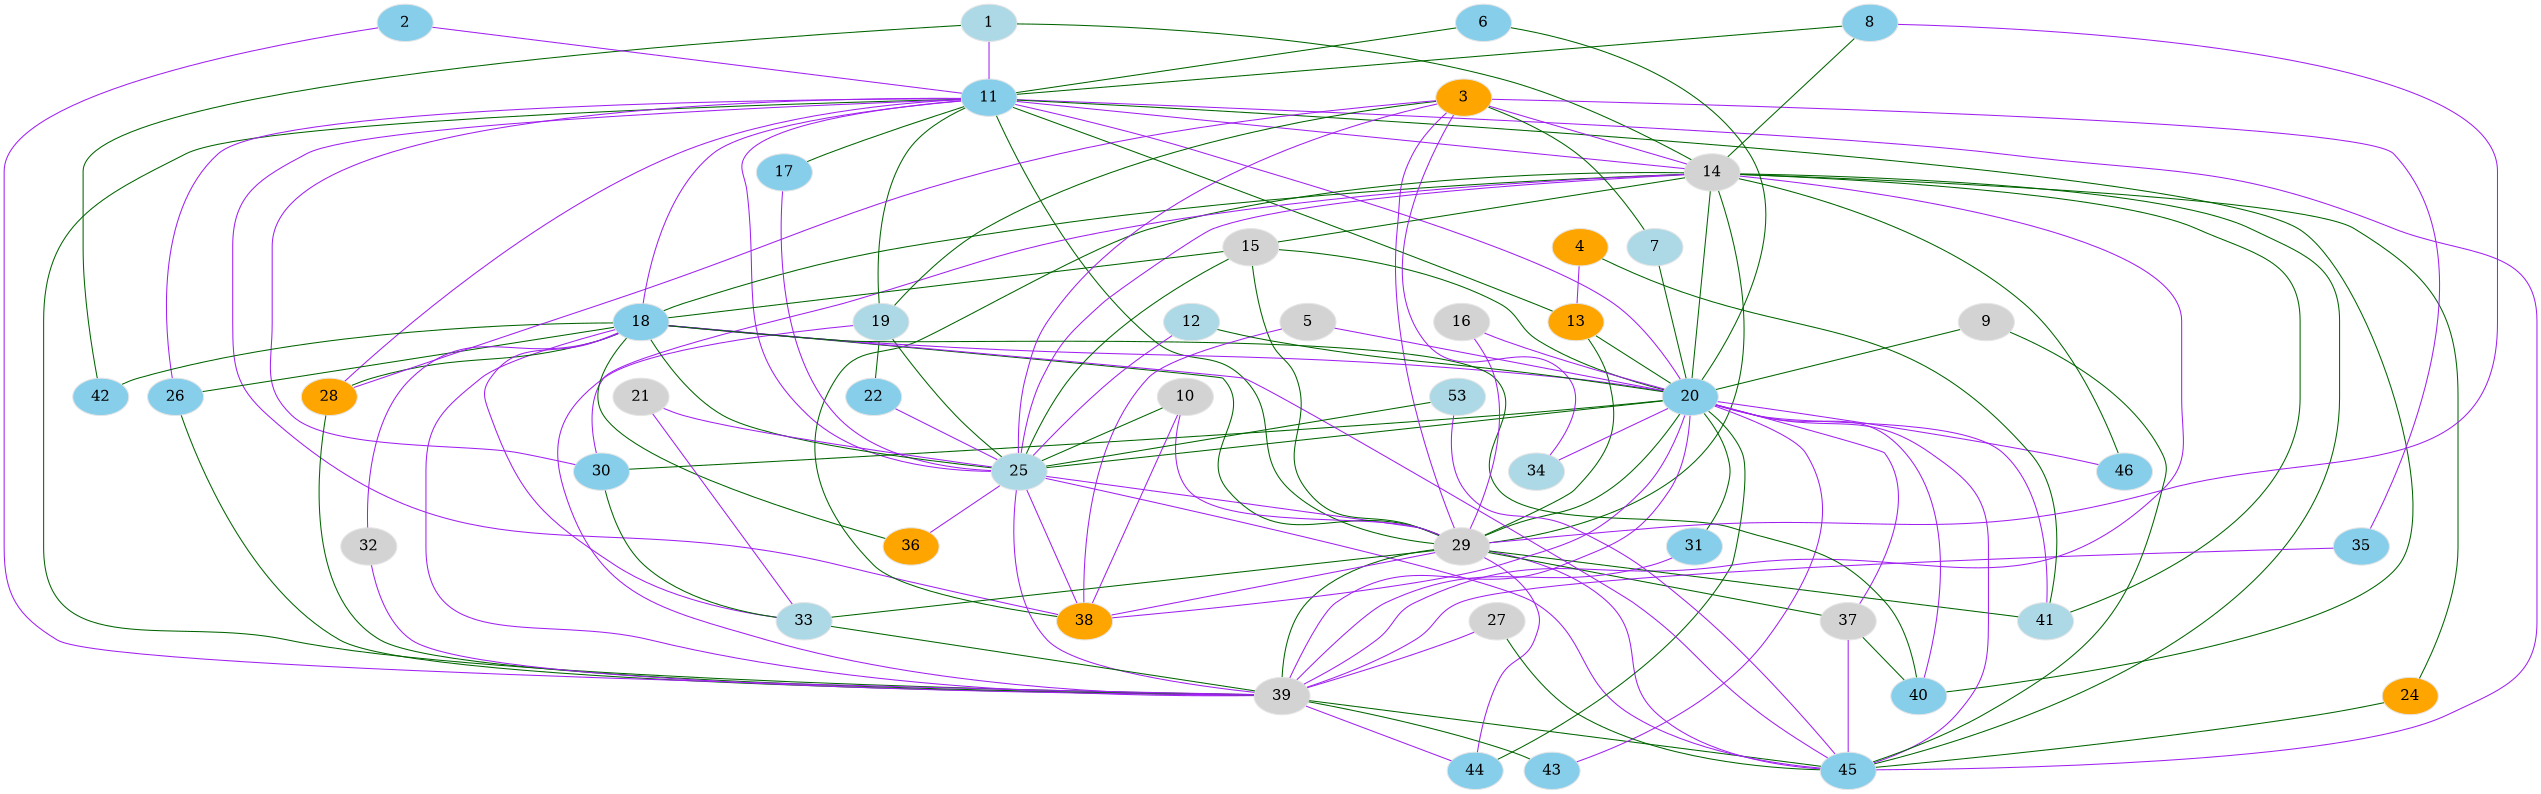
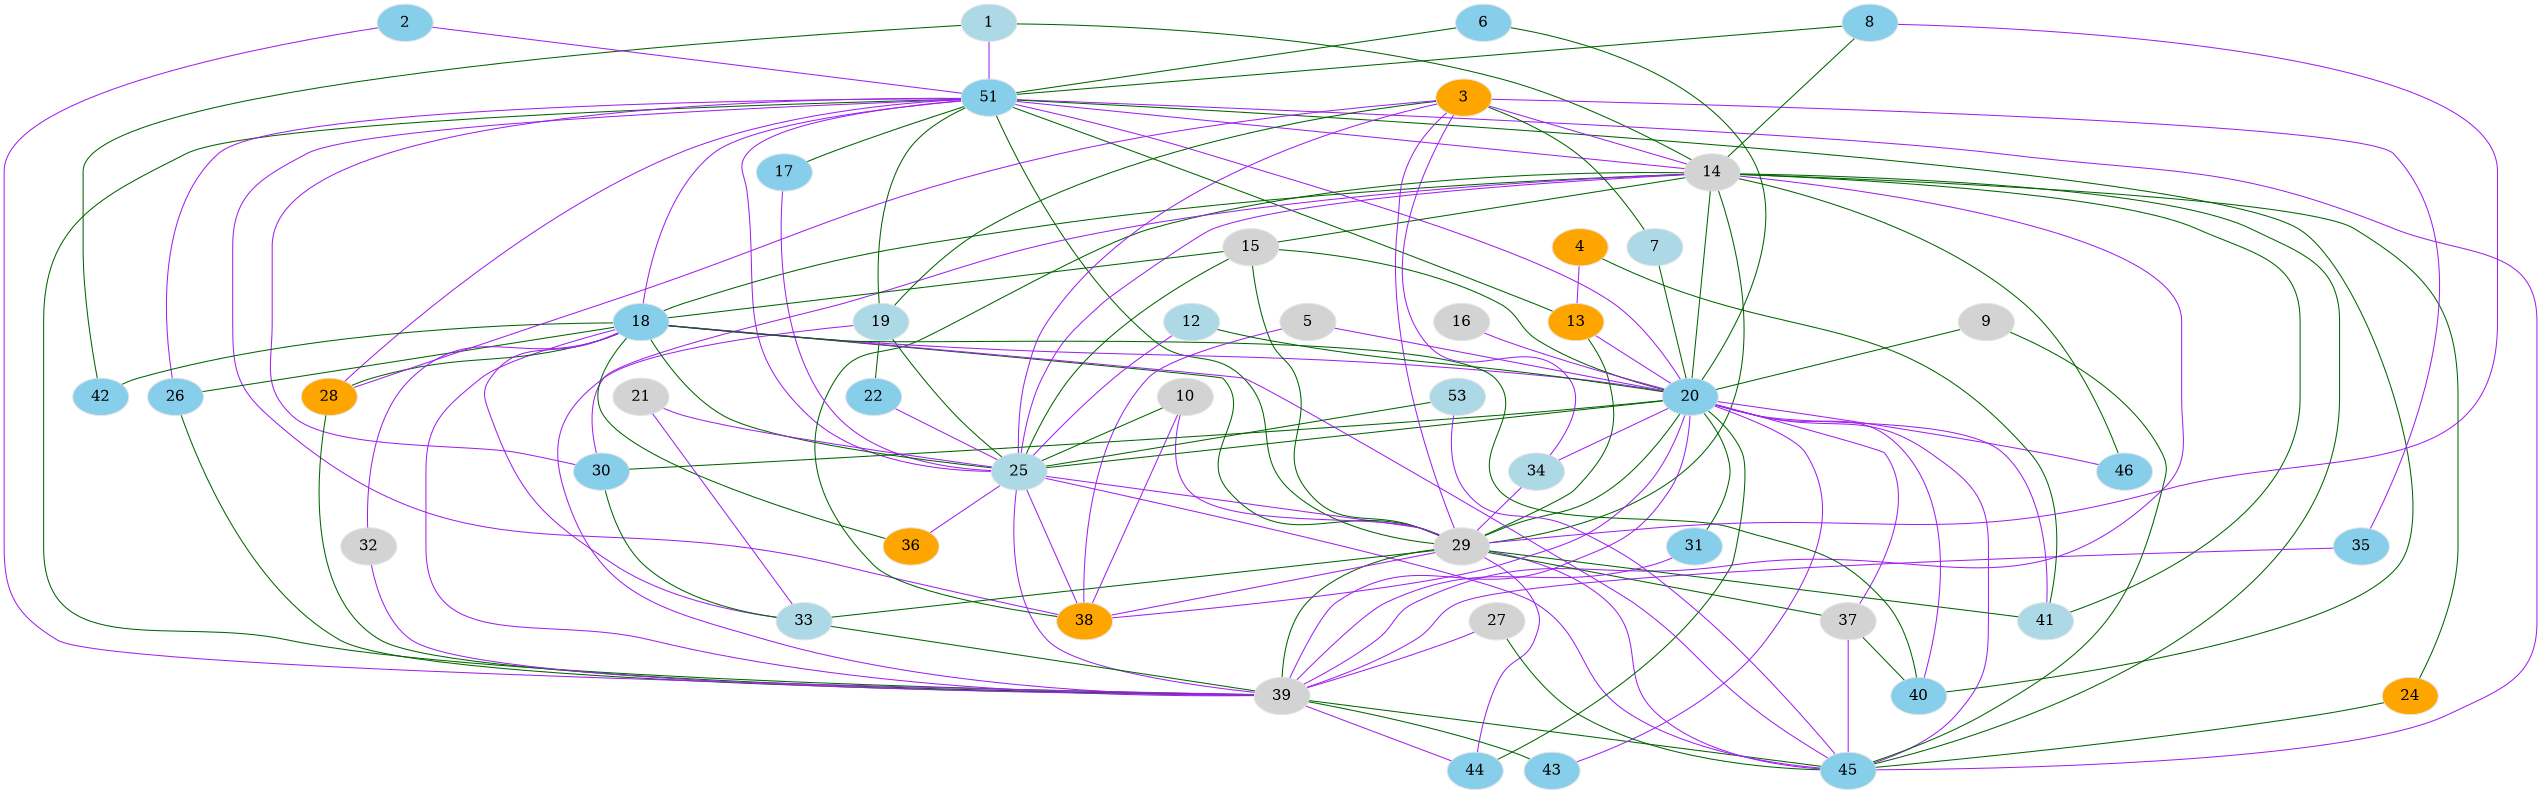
node "11": label "11" -> "51"
edge "13" -- "20": color darkgreen -> purple
edge "16" -- "29": now "34" -- "29"
